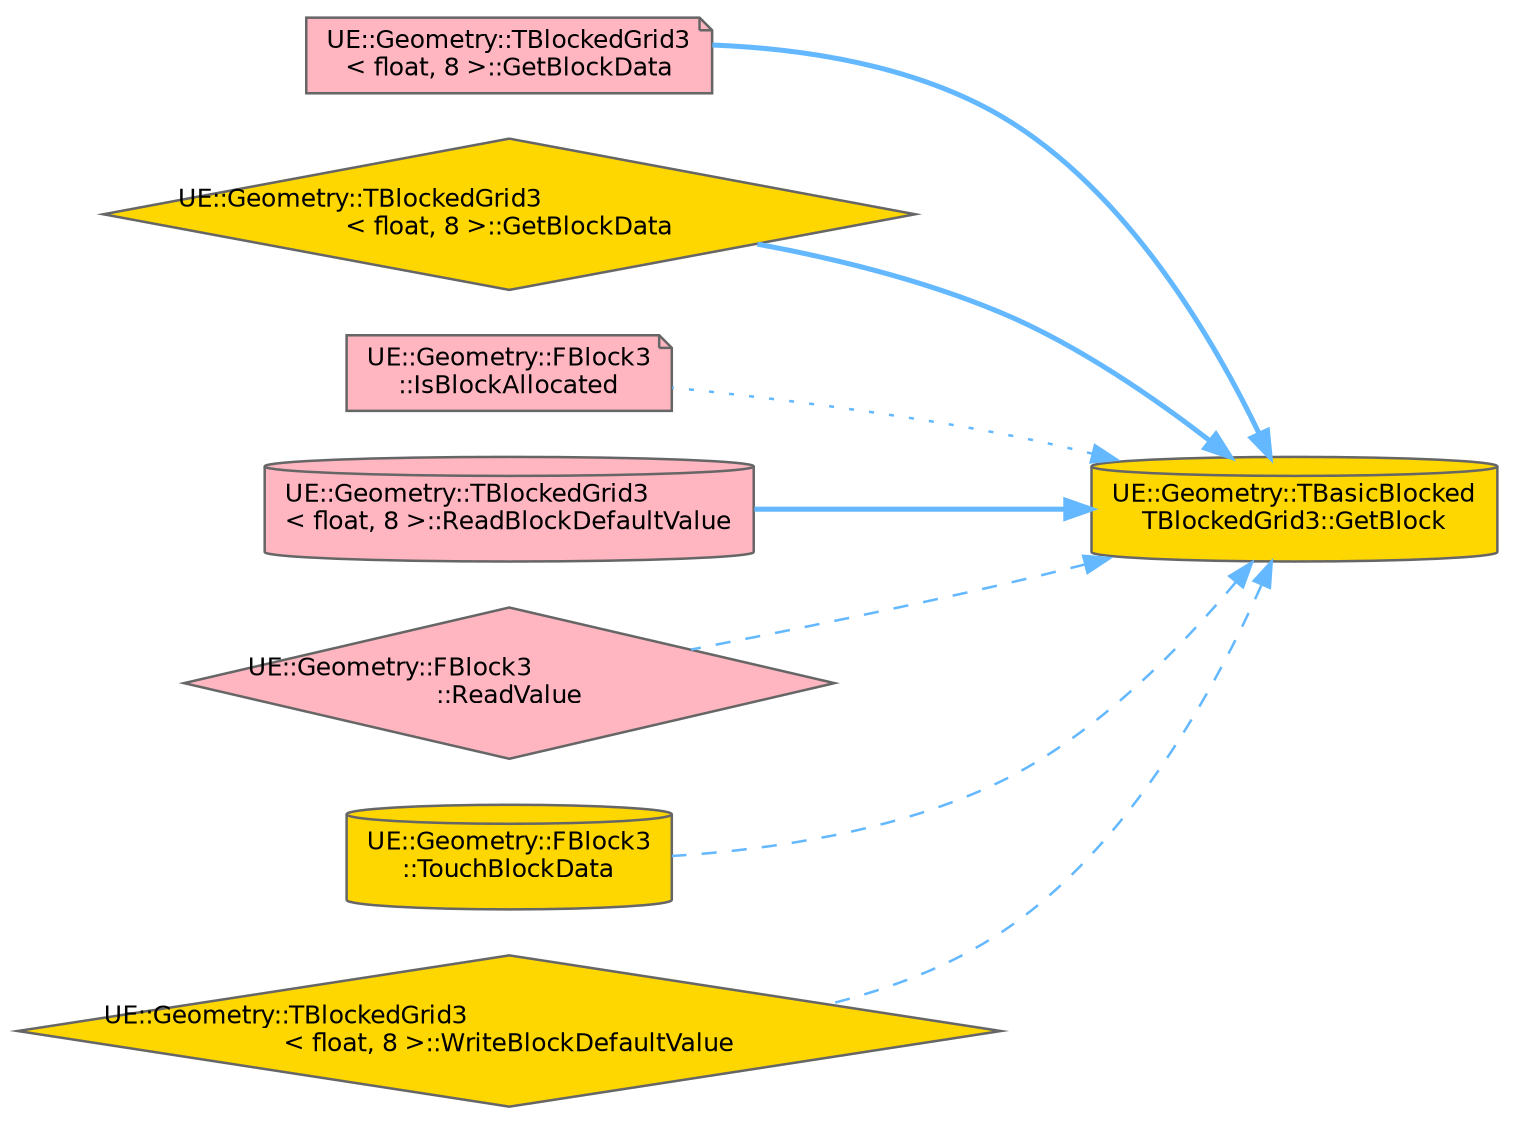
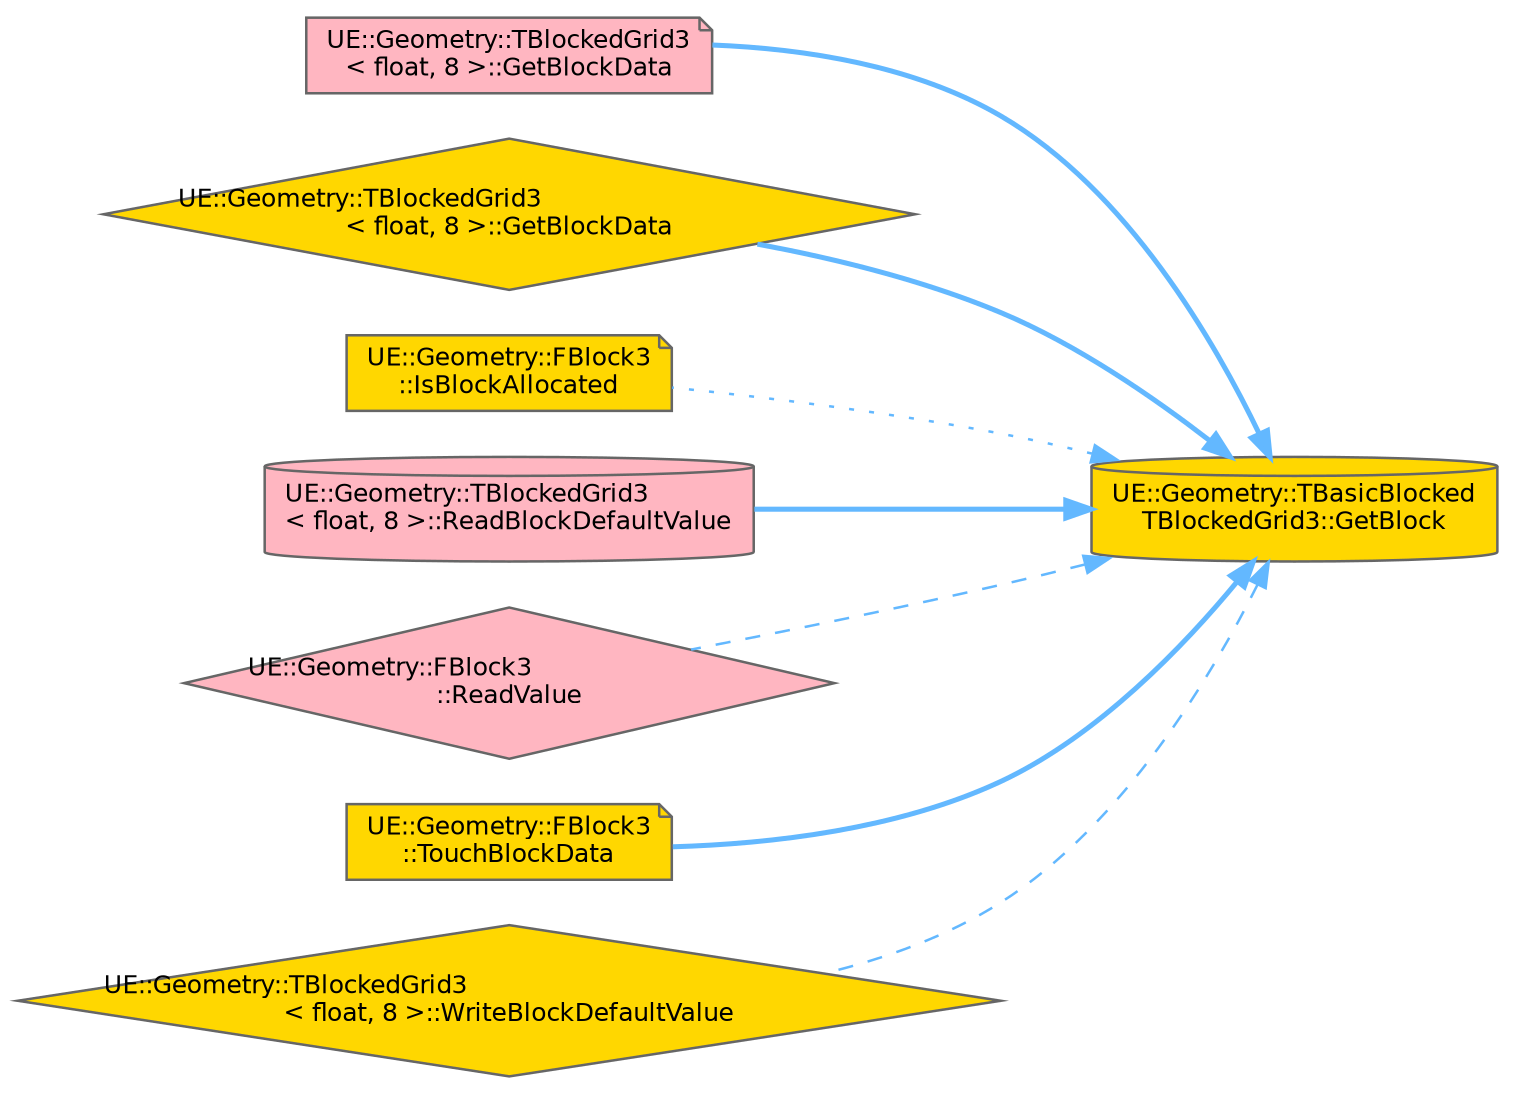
node "UE::Geometry::FBlock3 ::IsBlockAllocated": fillcolor lightpink -> gold
edge "UE::Geometry::FBlock3 ::TouchBlockData" -> "UE::Geometry::TBasicBlocked TBlockedGrid3::GetBlock": style dashed -> bold
node "UE::Geometry::FBlock3 ::TouchBlockData": shape cylinder -> note
